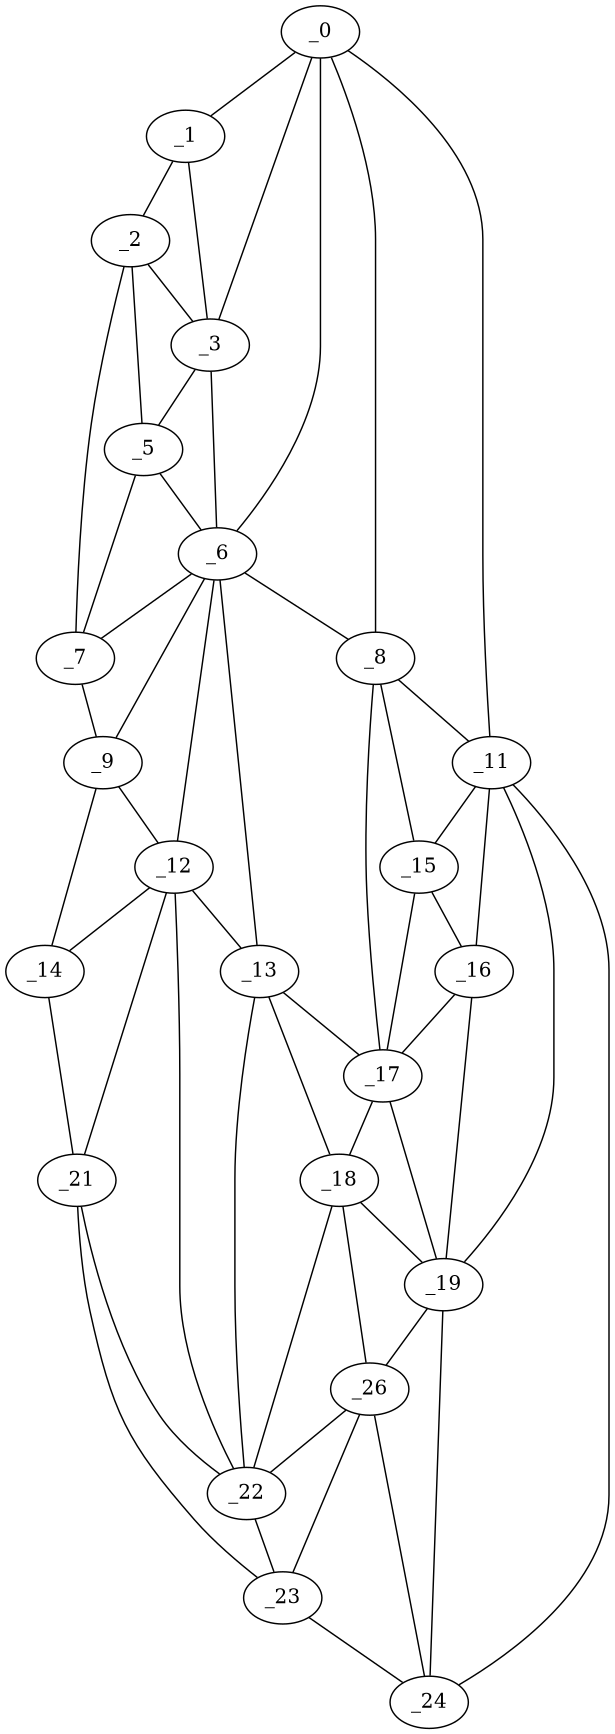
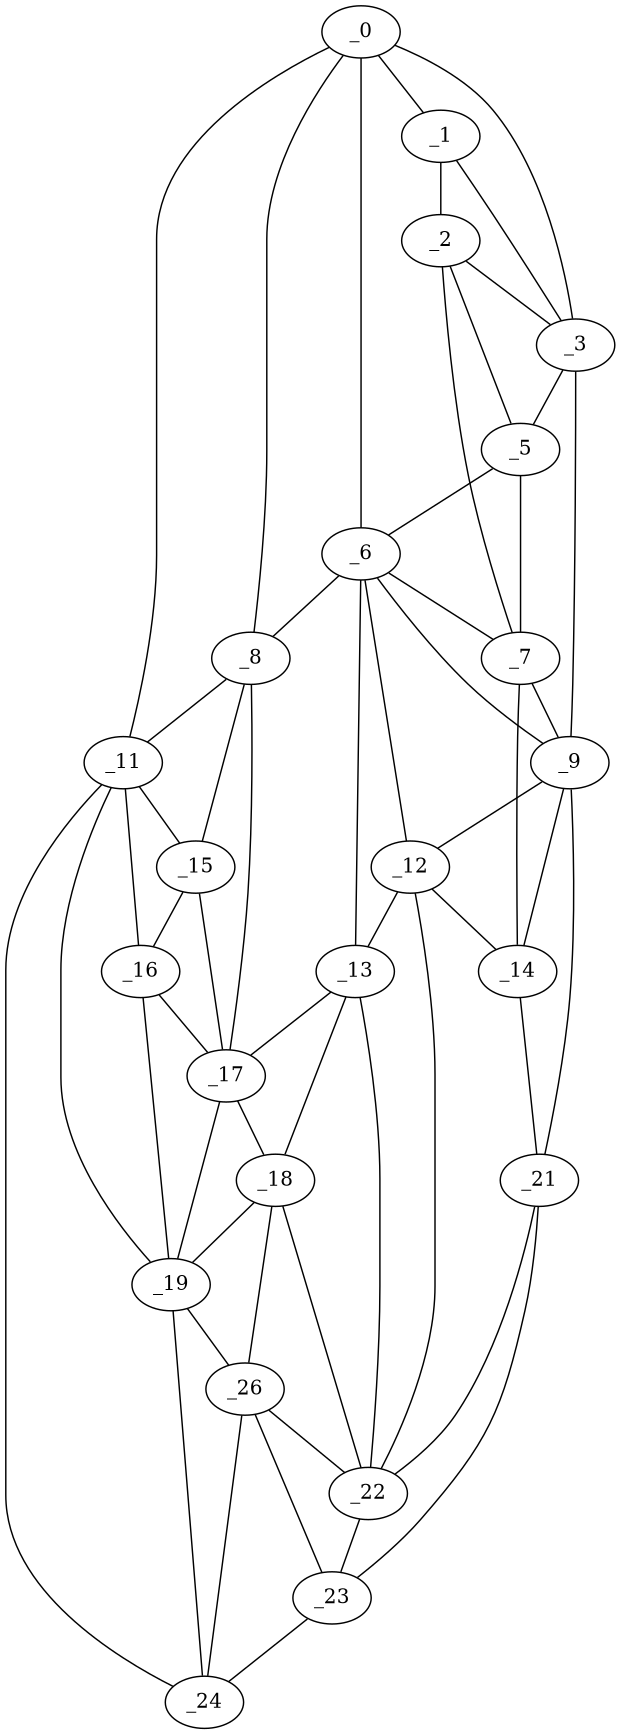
edge "_3" -- "_6": now "_3" -- "_9"
edge "_7" -- "_14": added
edge "_12" -- "_21": now "_9" -- "_21"
